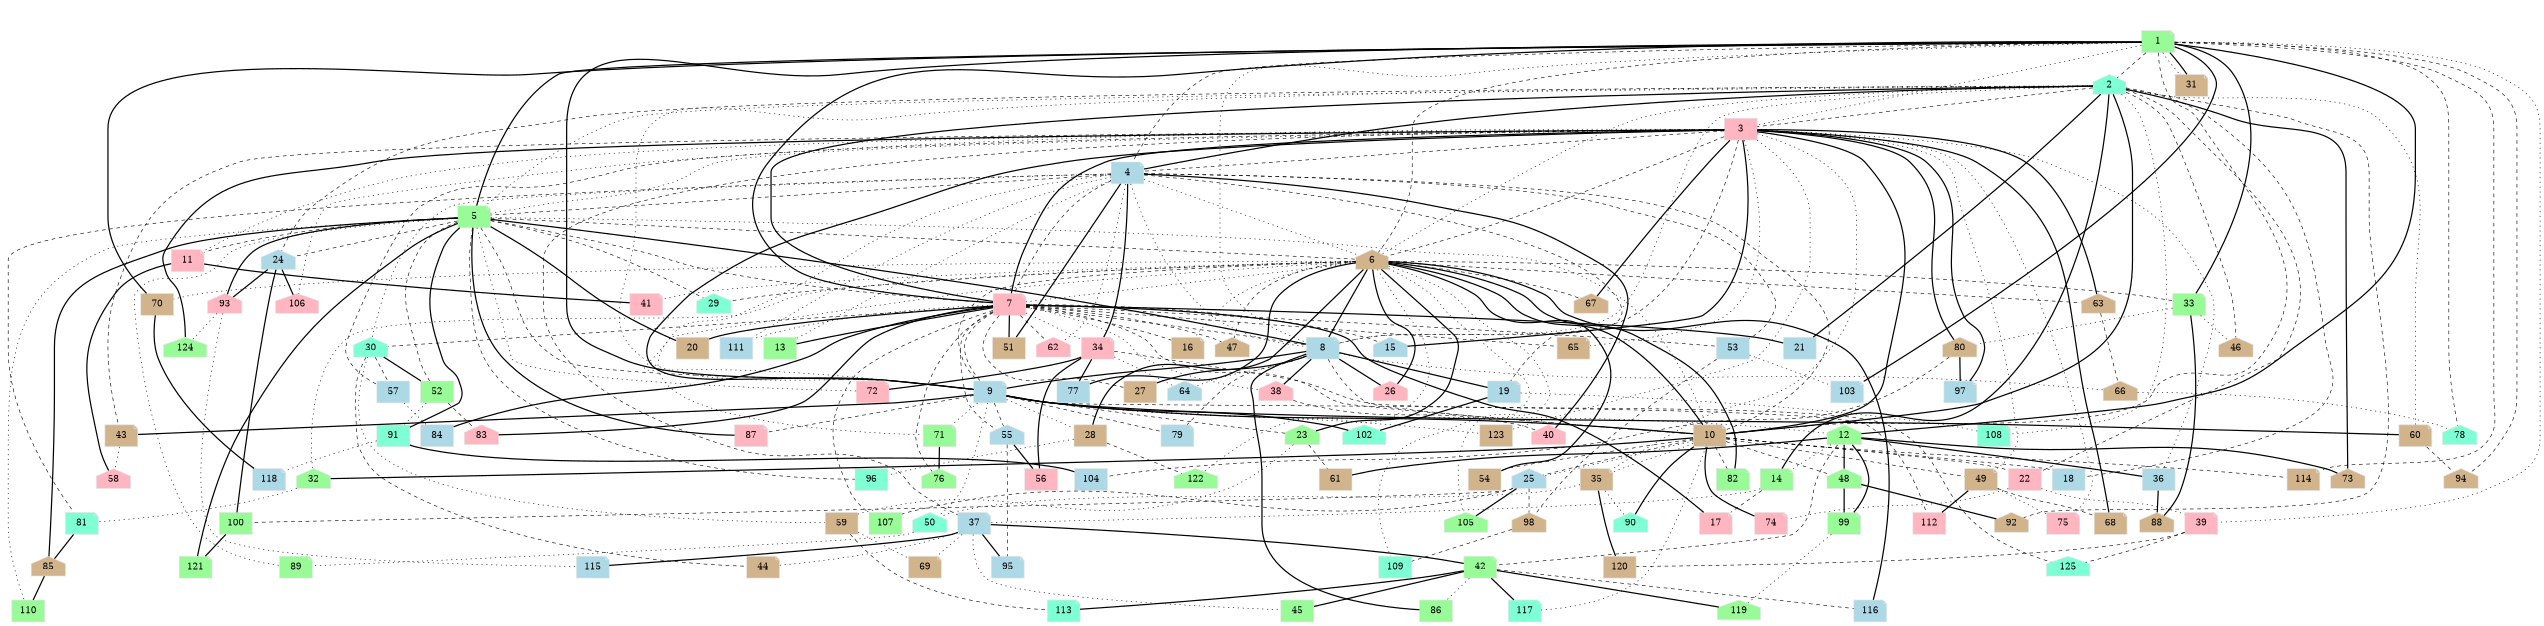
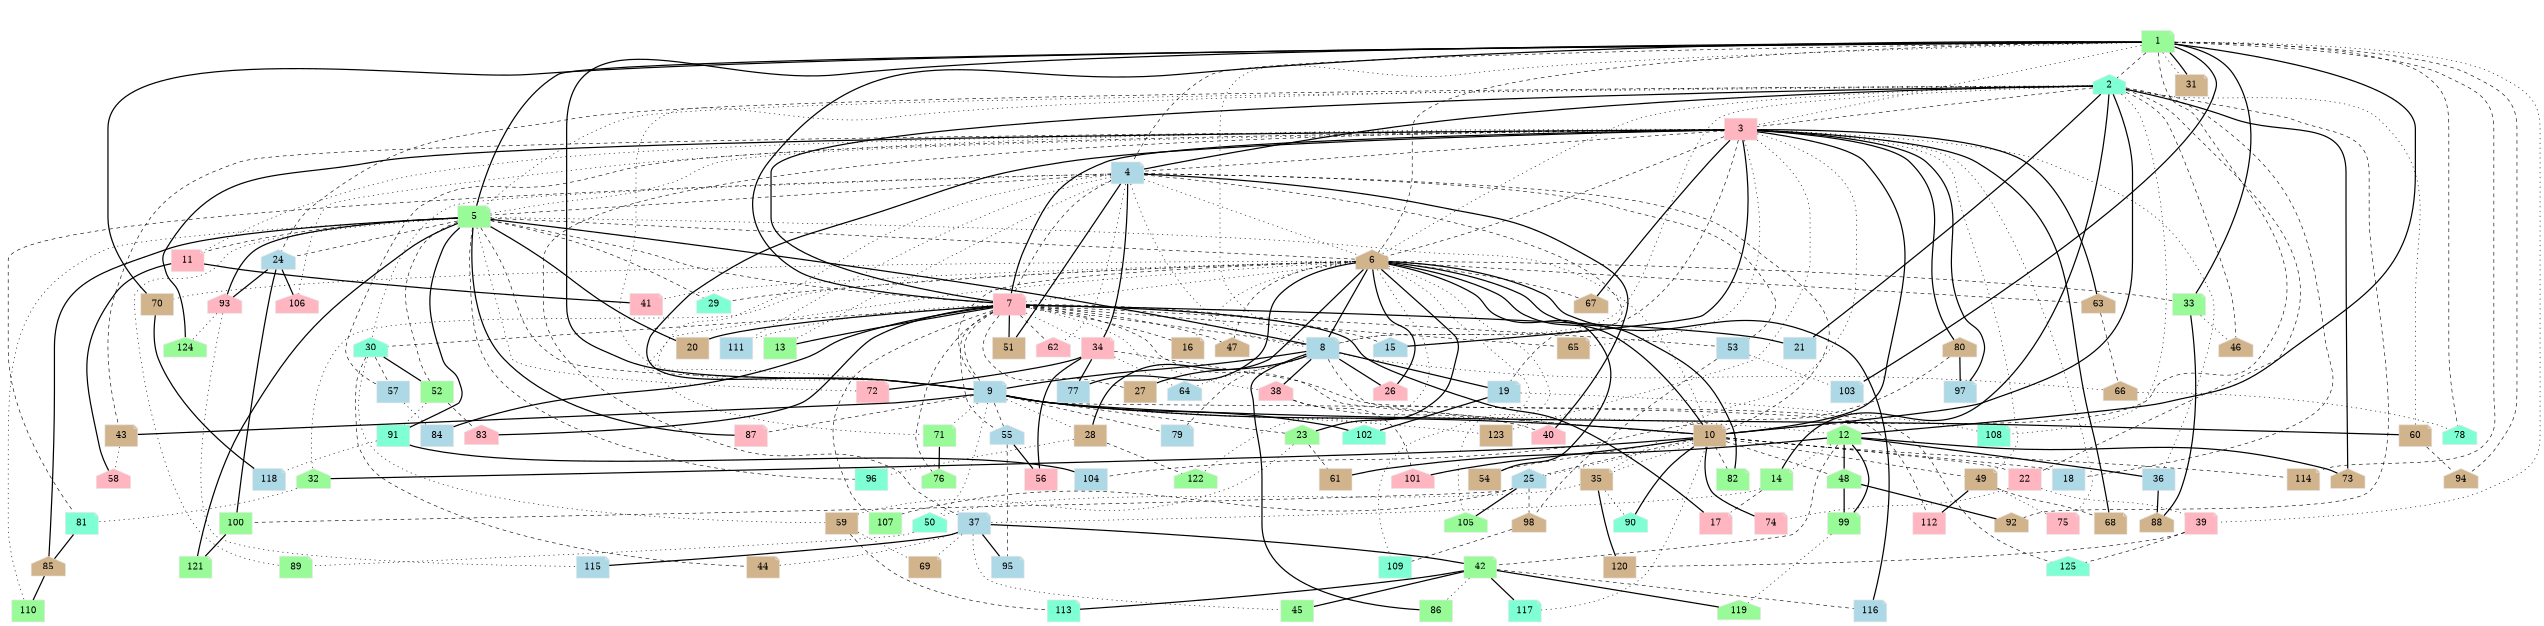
edge "33" -- "80": removed
node "101": added
